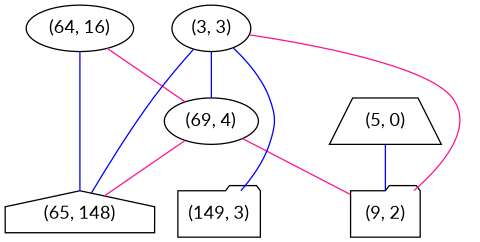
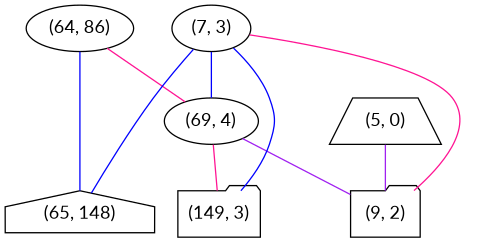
node "(64, 16)": label "(64, 16)" -> "(64, 86)"
node "(3, 3)": label "(3, 3)" -> "(7, 3)"
edge "(69, 4)" -- "(9, 2)": color deeppink -> purple
edge "(69, 4)" -- "(65, 148)": now "(69, 4)" -- "(149, 3)"
edge "(5, 0)" -- "(9, 2)": color blue -> purple
